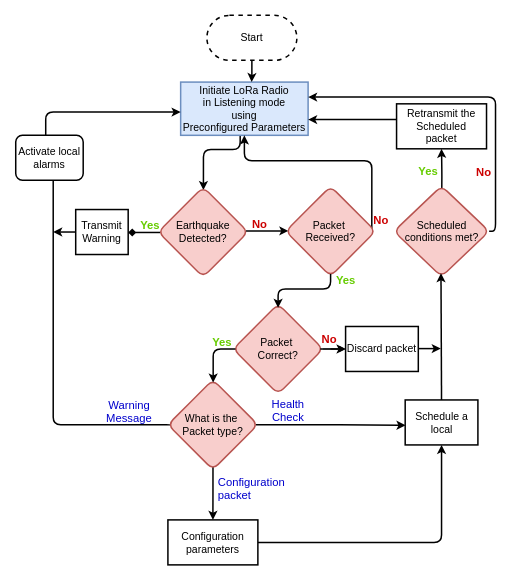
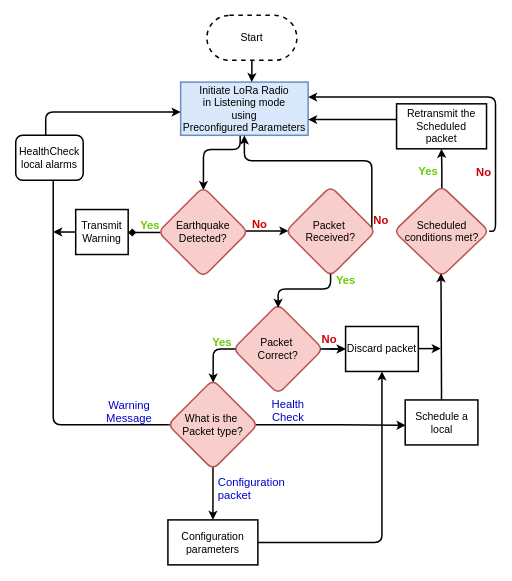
node "Activate local alarms": label "Activate local alarms" -> "HealthCheck local alarms"
edge "Configuration parameters" -> "Schedule a local": now "Configuration parameters" -> "Discard packet"
